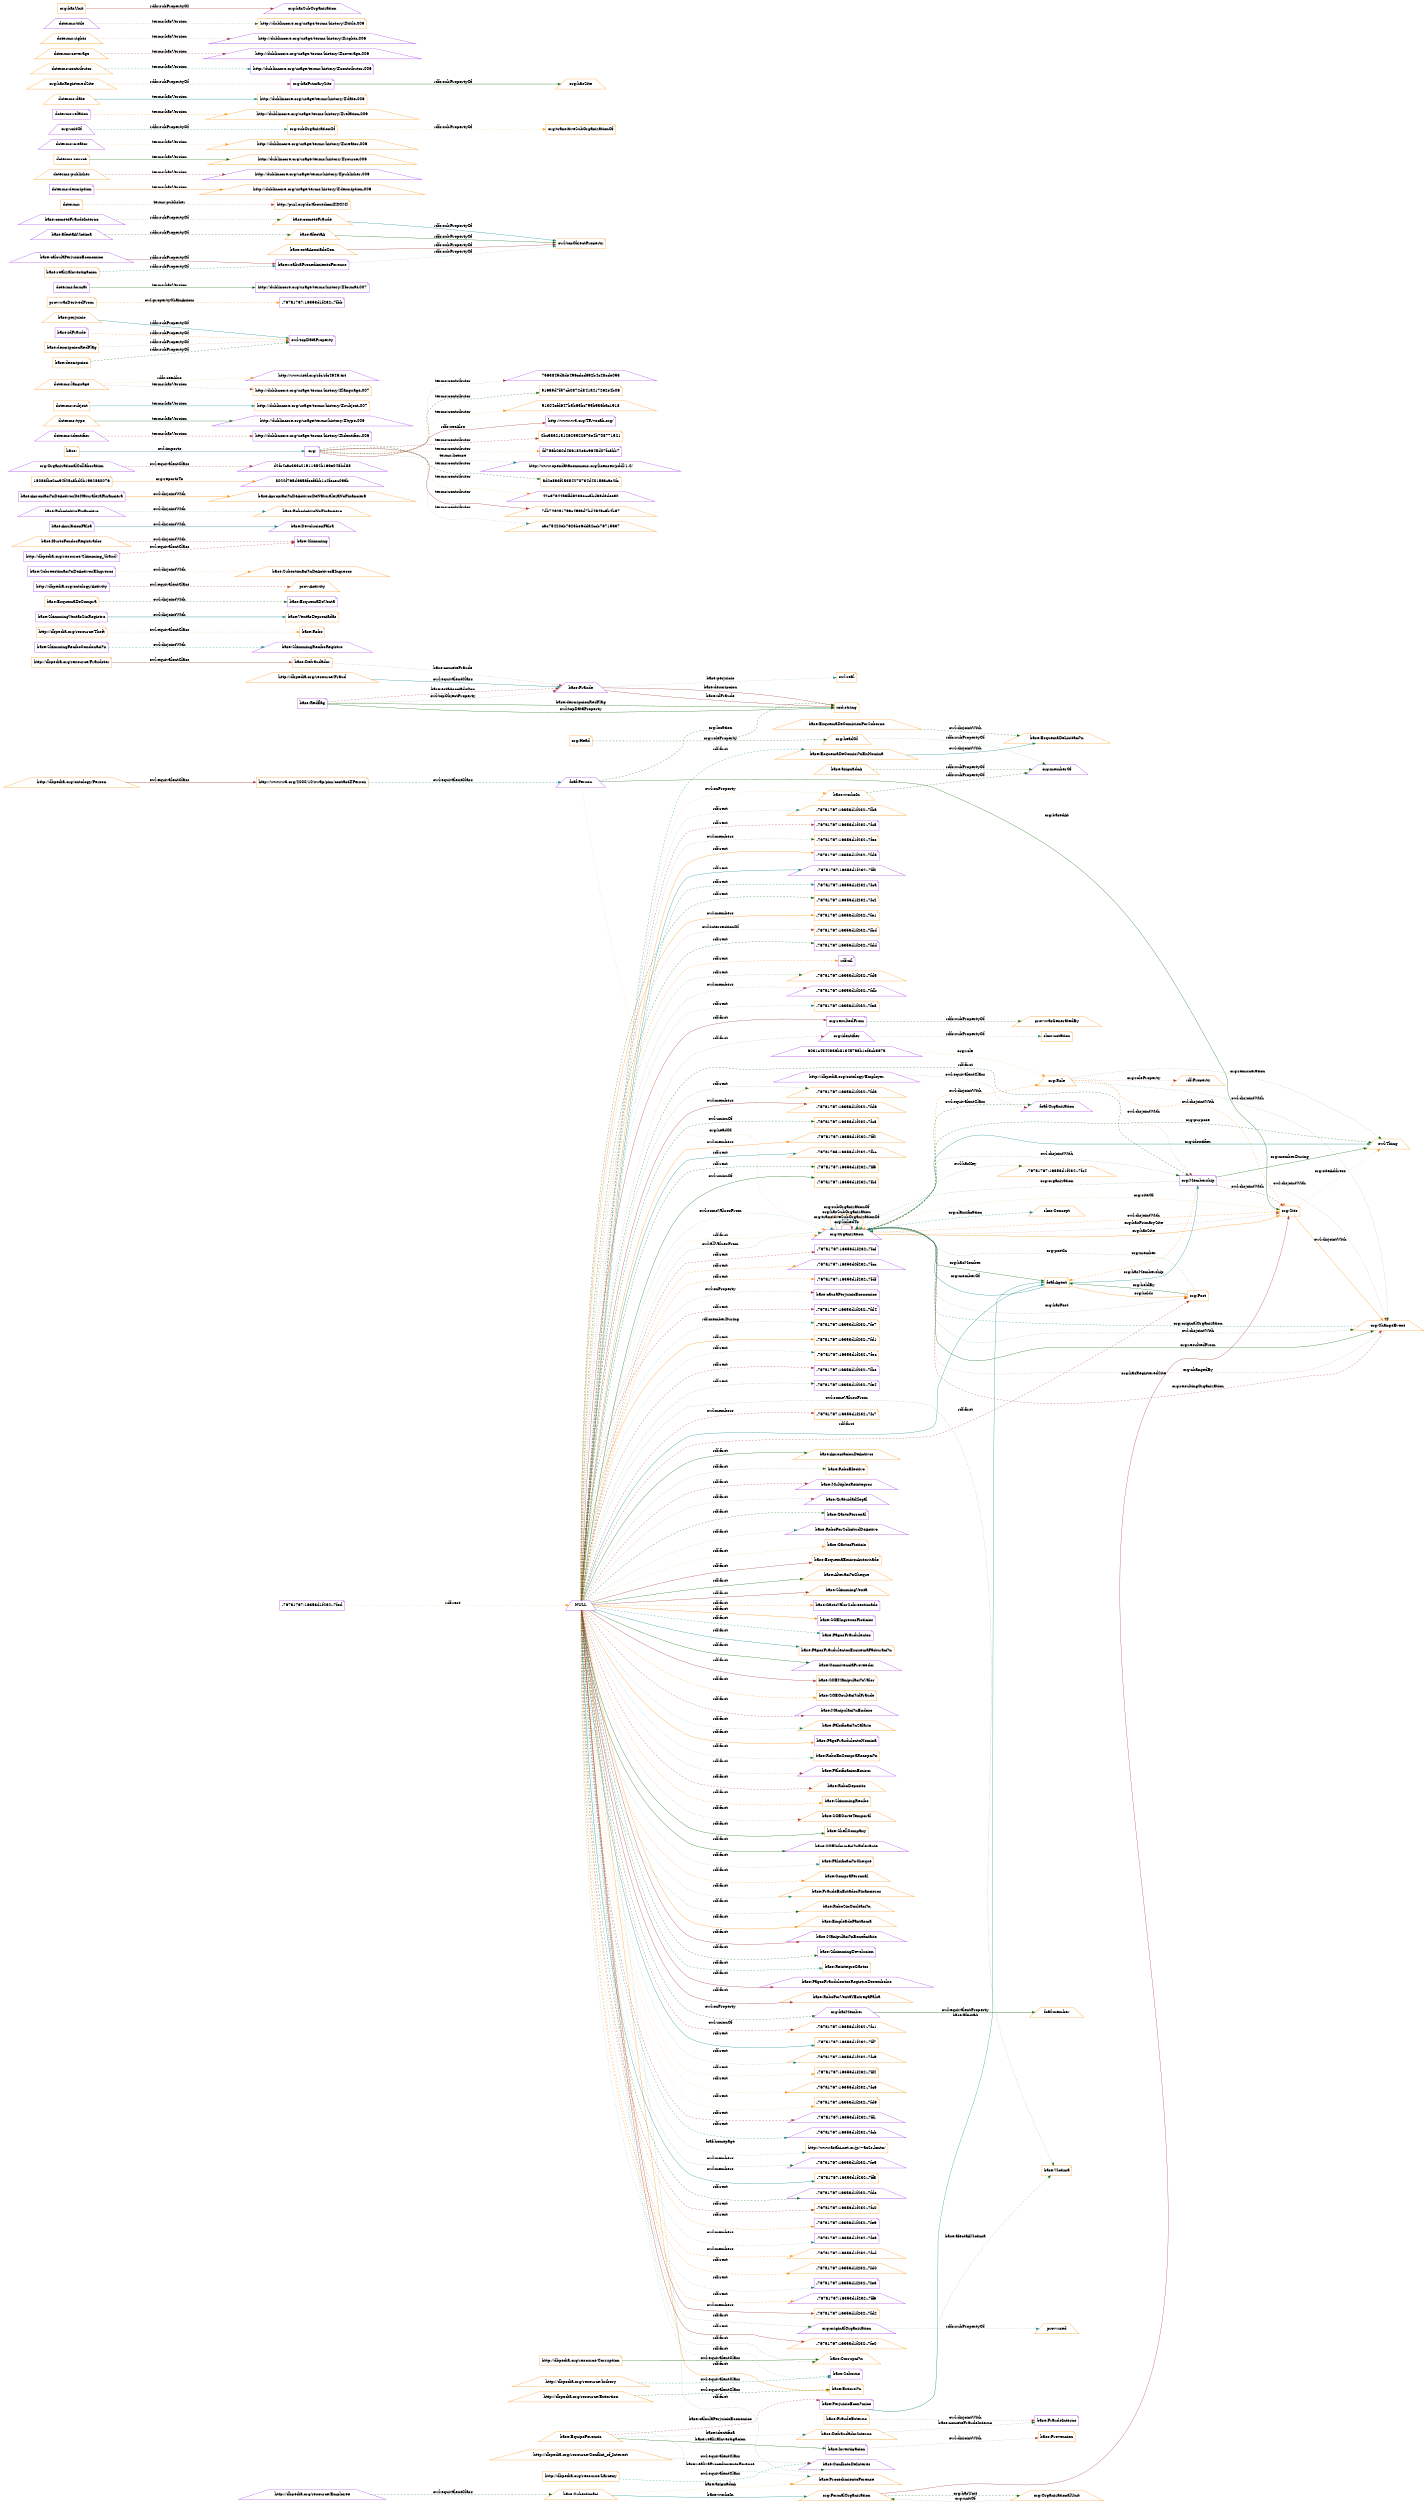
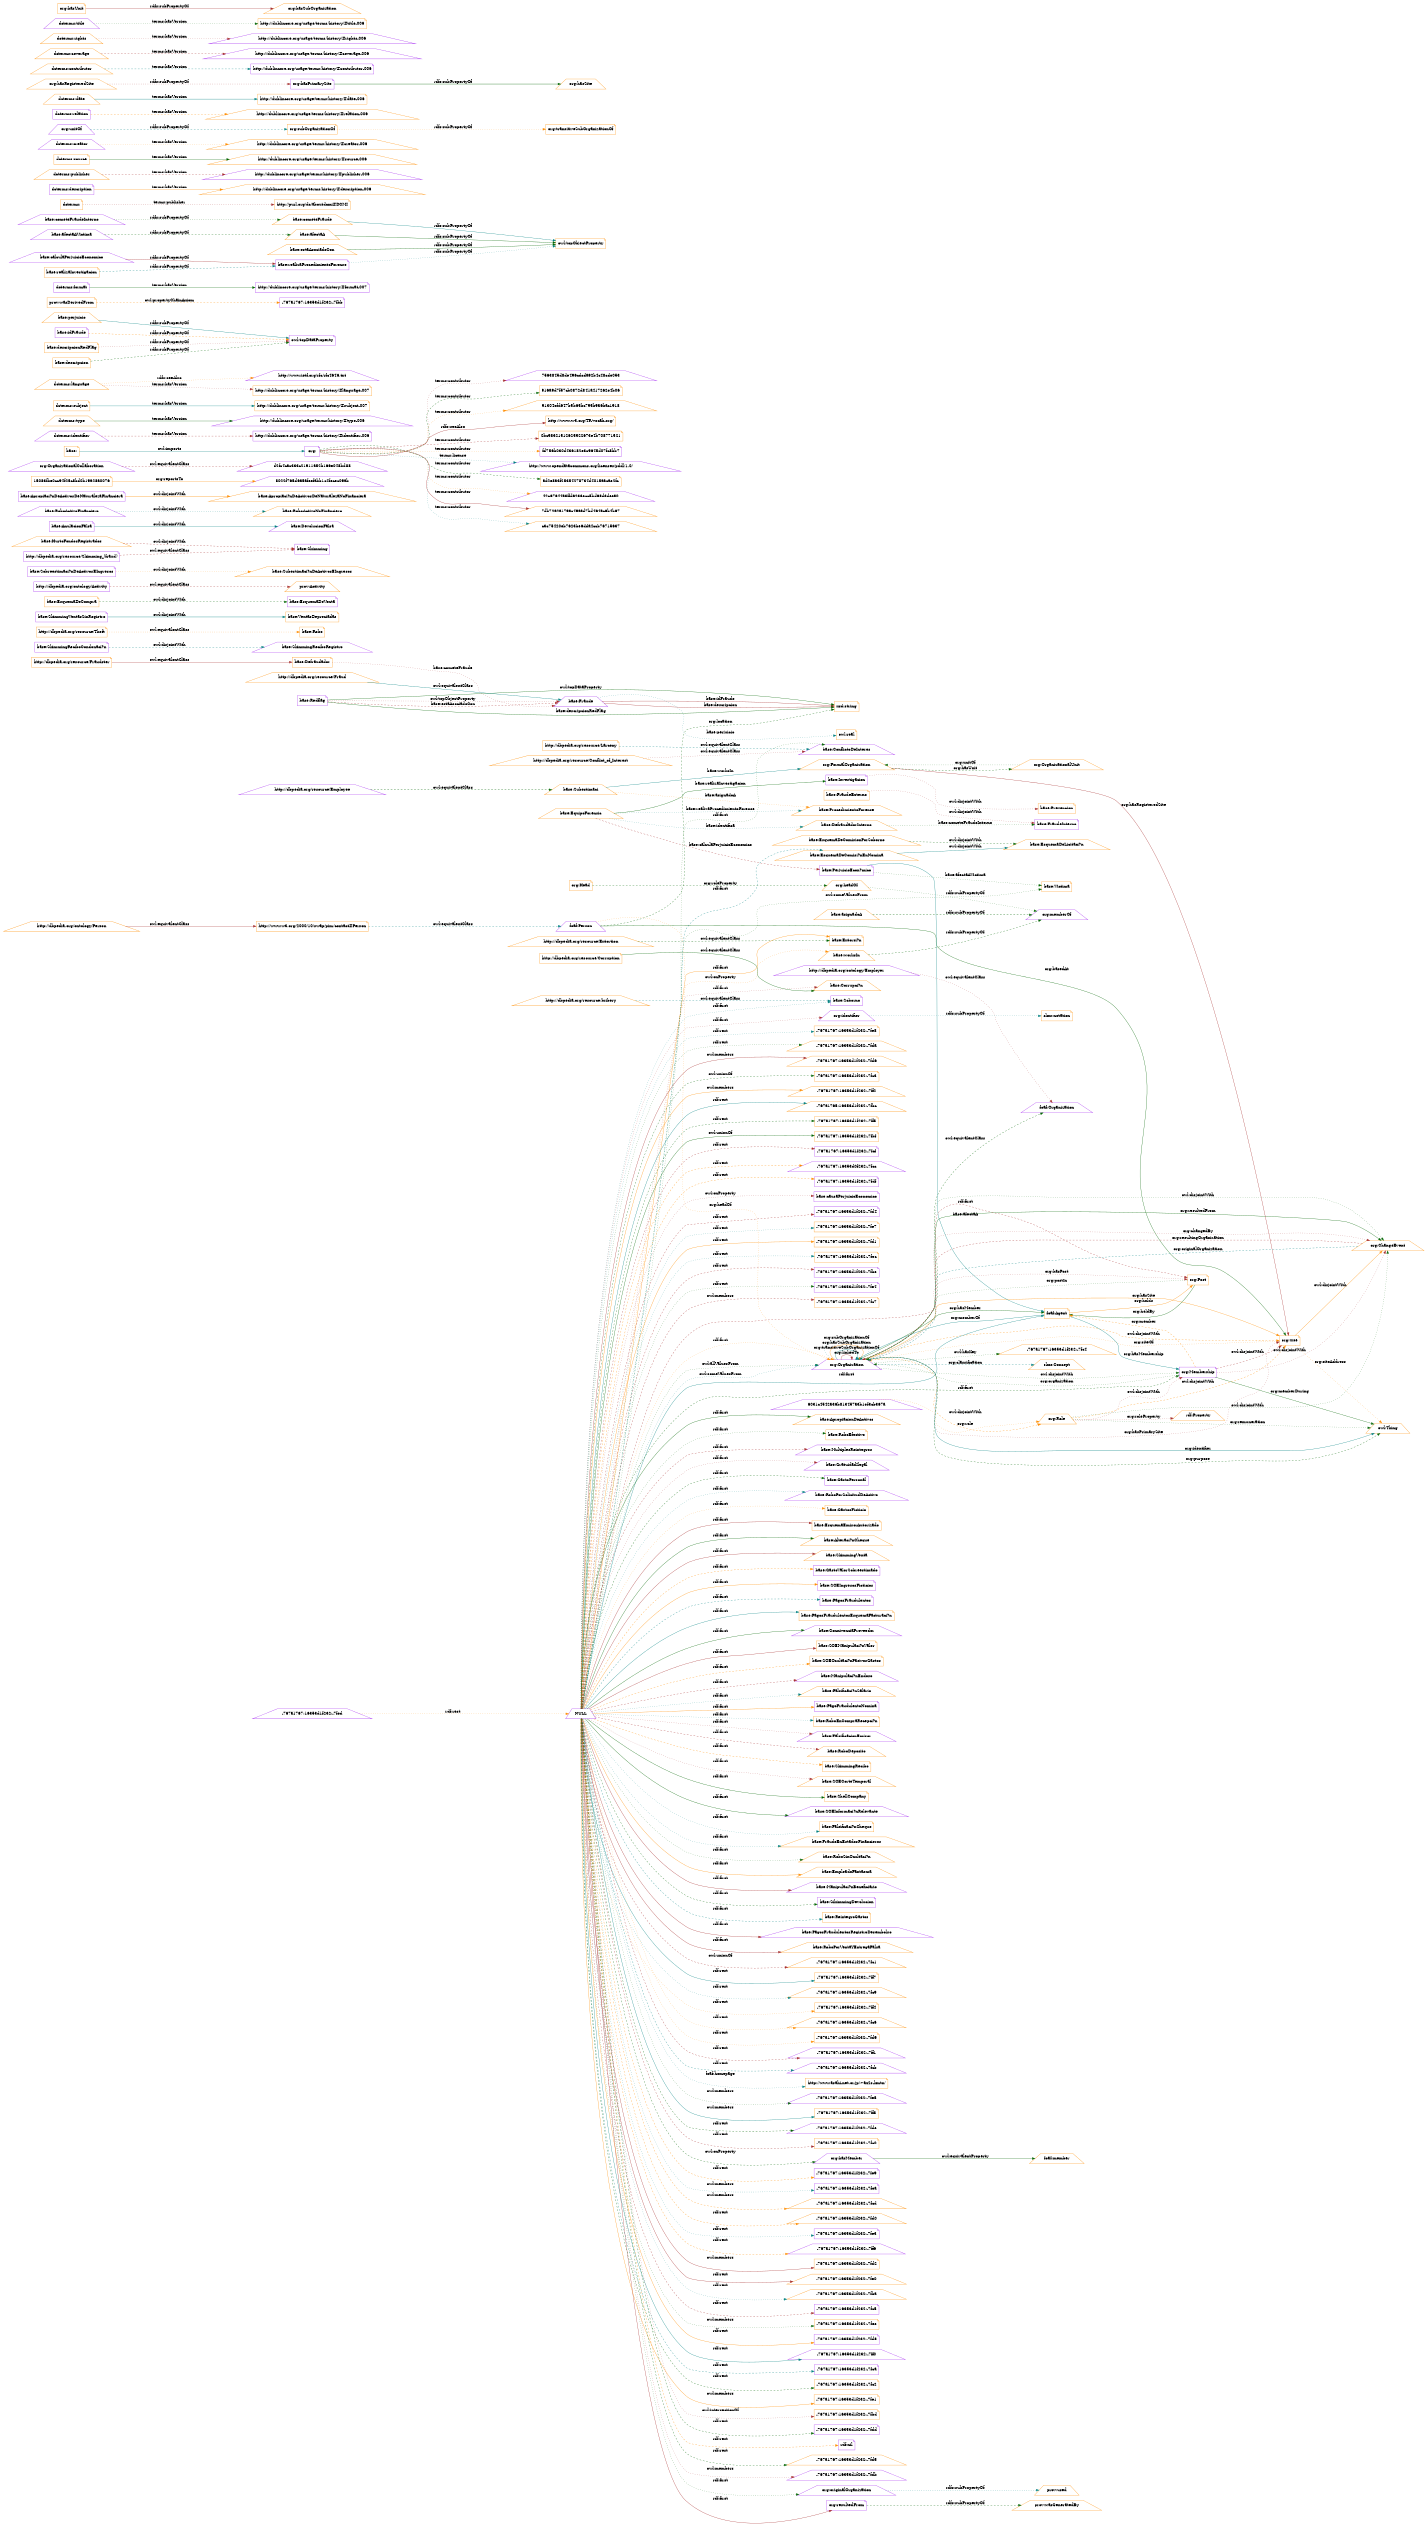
node "org:hasSubOrganization": color purple -> darkorange
edge "base:estaAsociadoCon" -> "owl:topObjectProperty": color brown -> darkgreen
node "http://www.w3.org/TR/vocab-org/": color purple -> darkorange
edge "NULL" -> "-767a1767:16353d1f232:-7fd5": style dotted -> dashed
edge "NULL" -> "-767a1767:16353d1f232:-7fe7": label "rdf:memberDuring" -> "rdf:rest"
node "-767a1767:16353d1f232:-7fed": shape note -> trapezium
node "base:SOEOcultaci?idFraude": label "base:SOEOcultaci?idFraude" -> "base:SOEOcultaci?nPasivosGastos"
node "base:CompraPersonal": removed
edge "NULL" -> "base:Corrupci?n": color darkgreen -> brown
